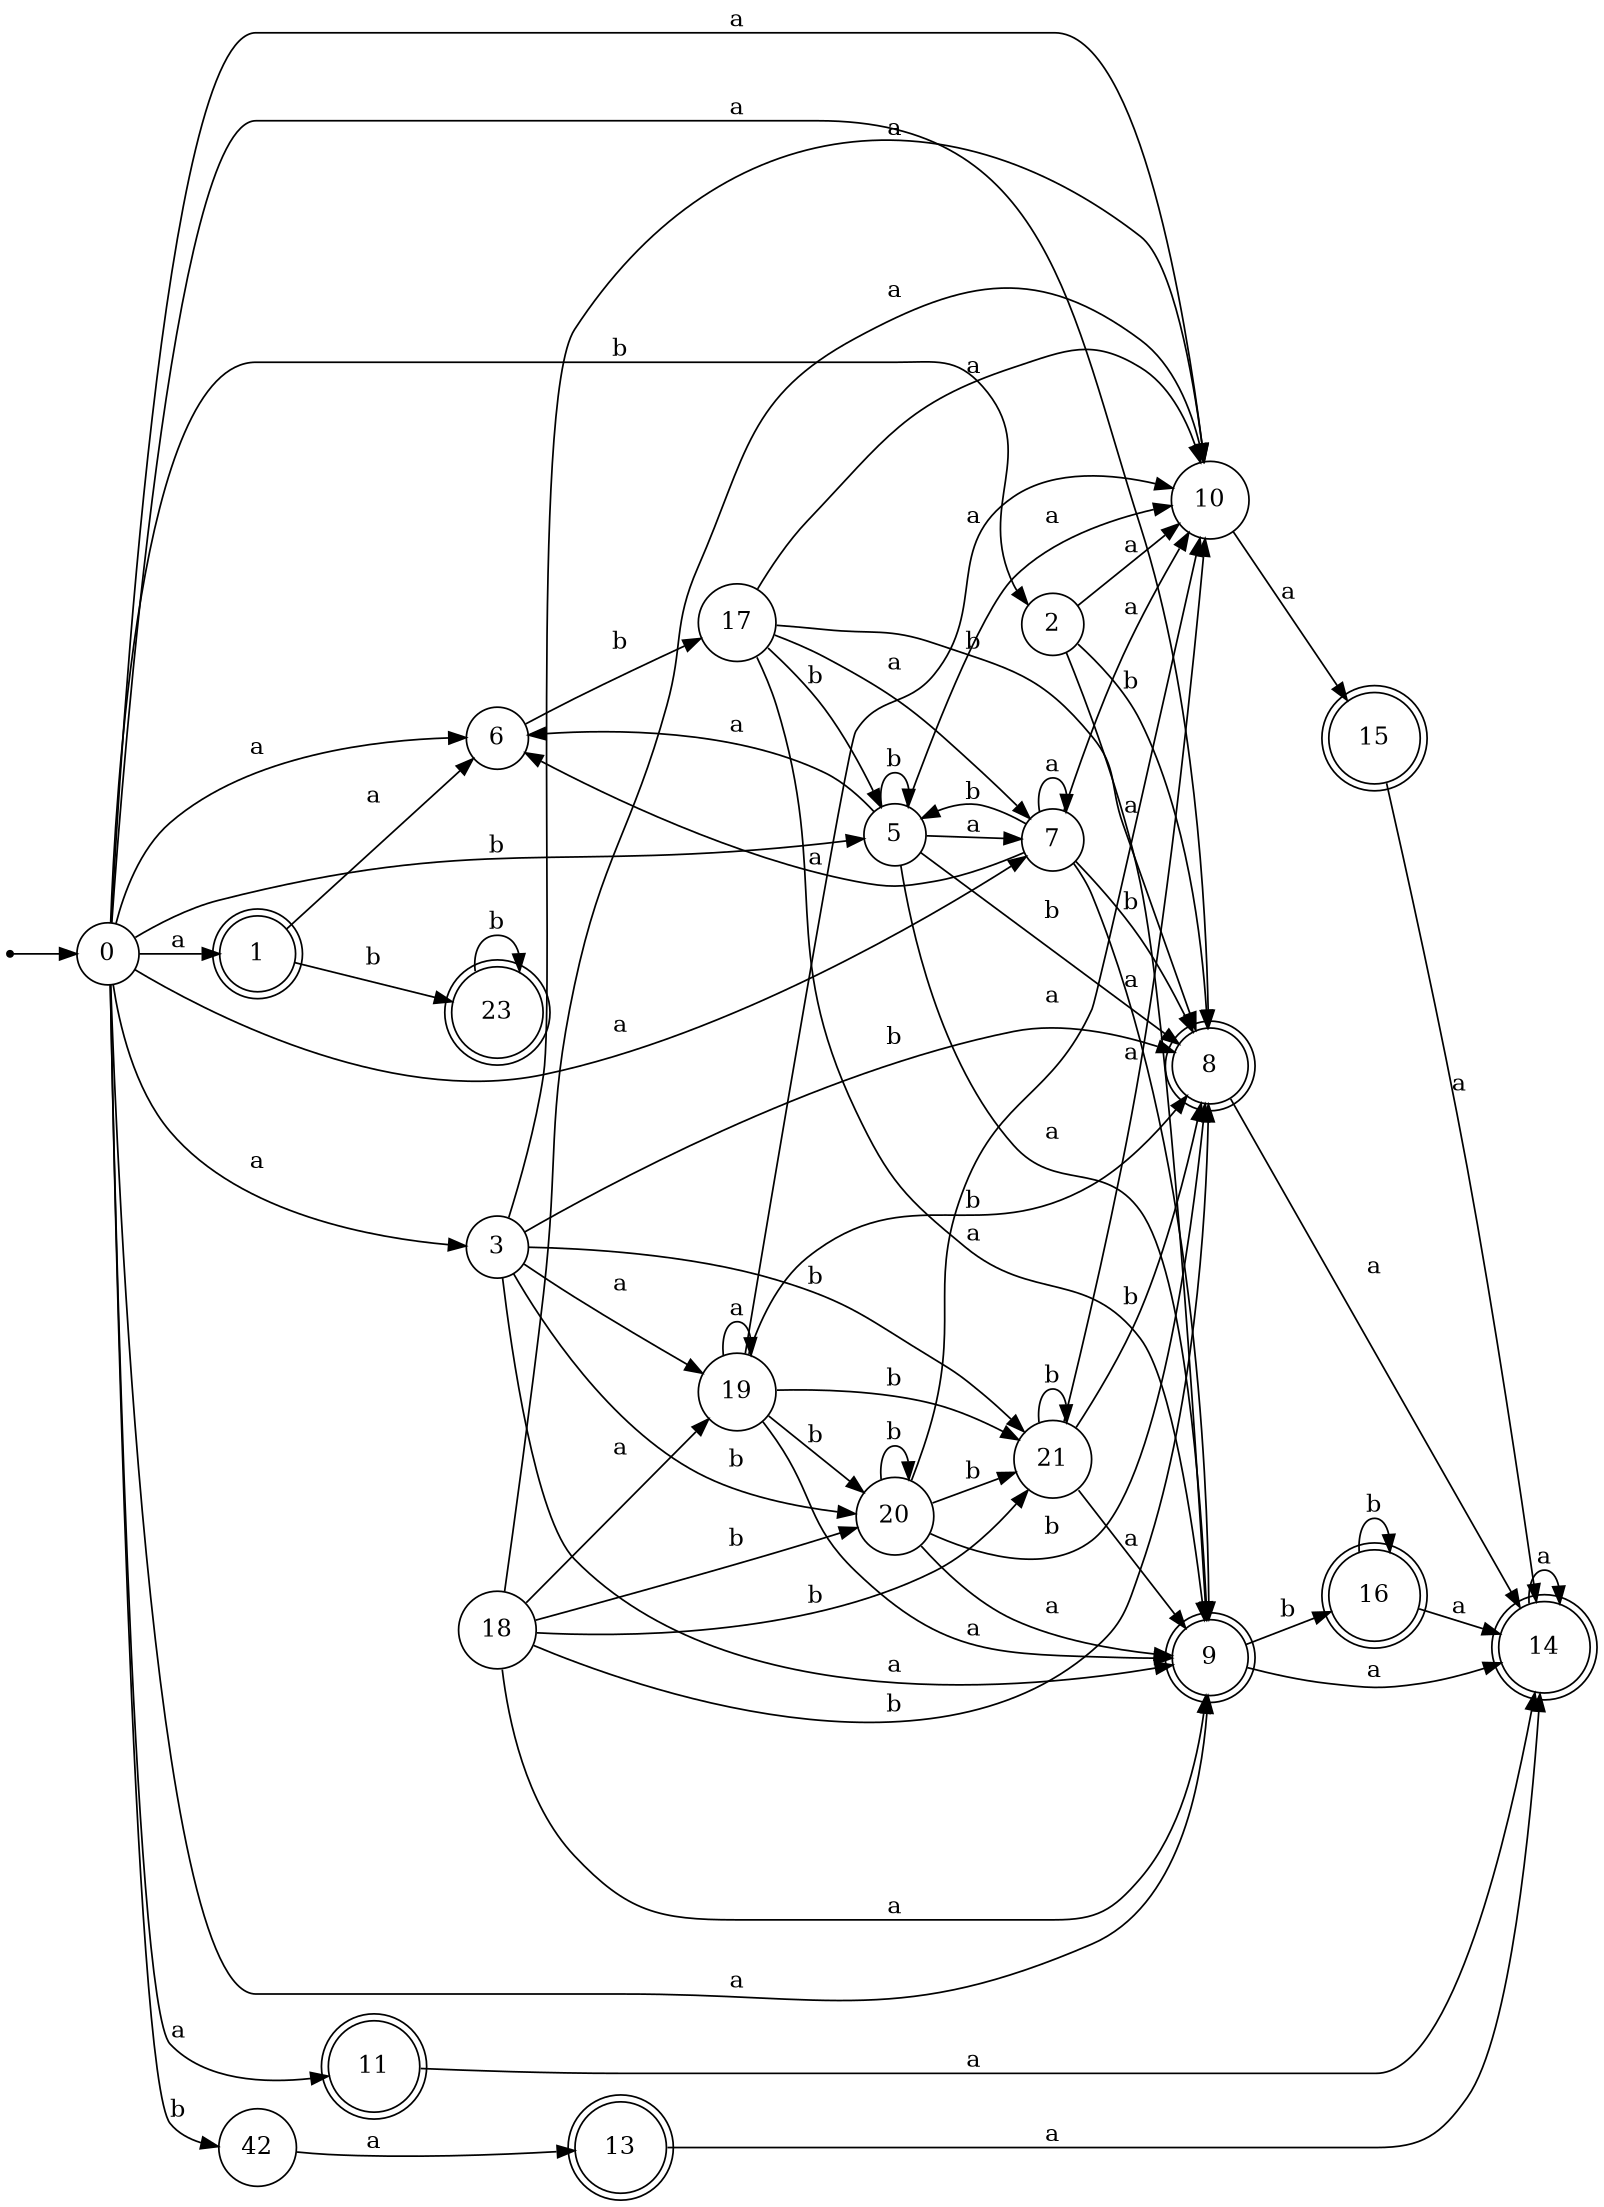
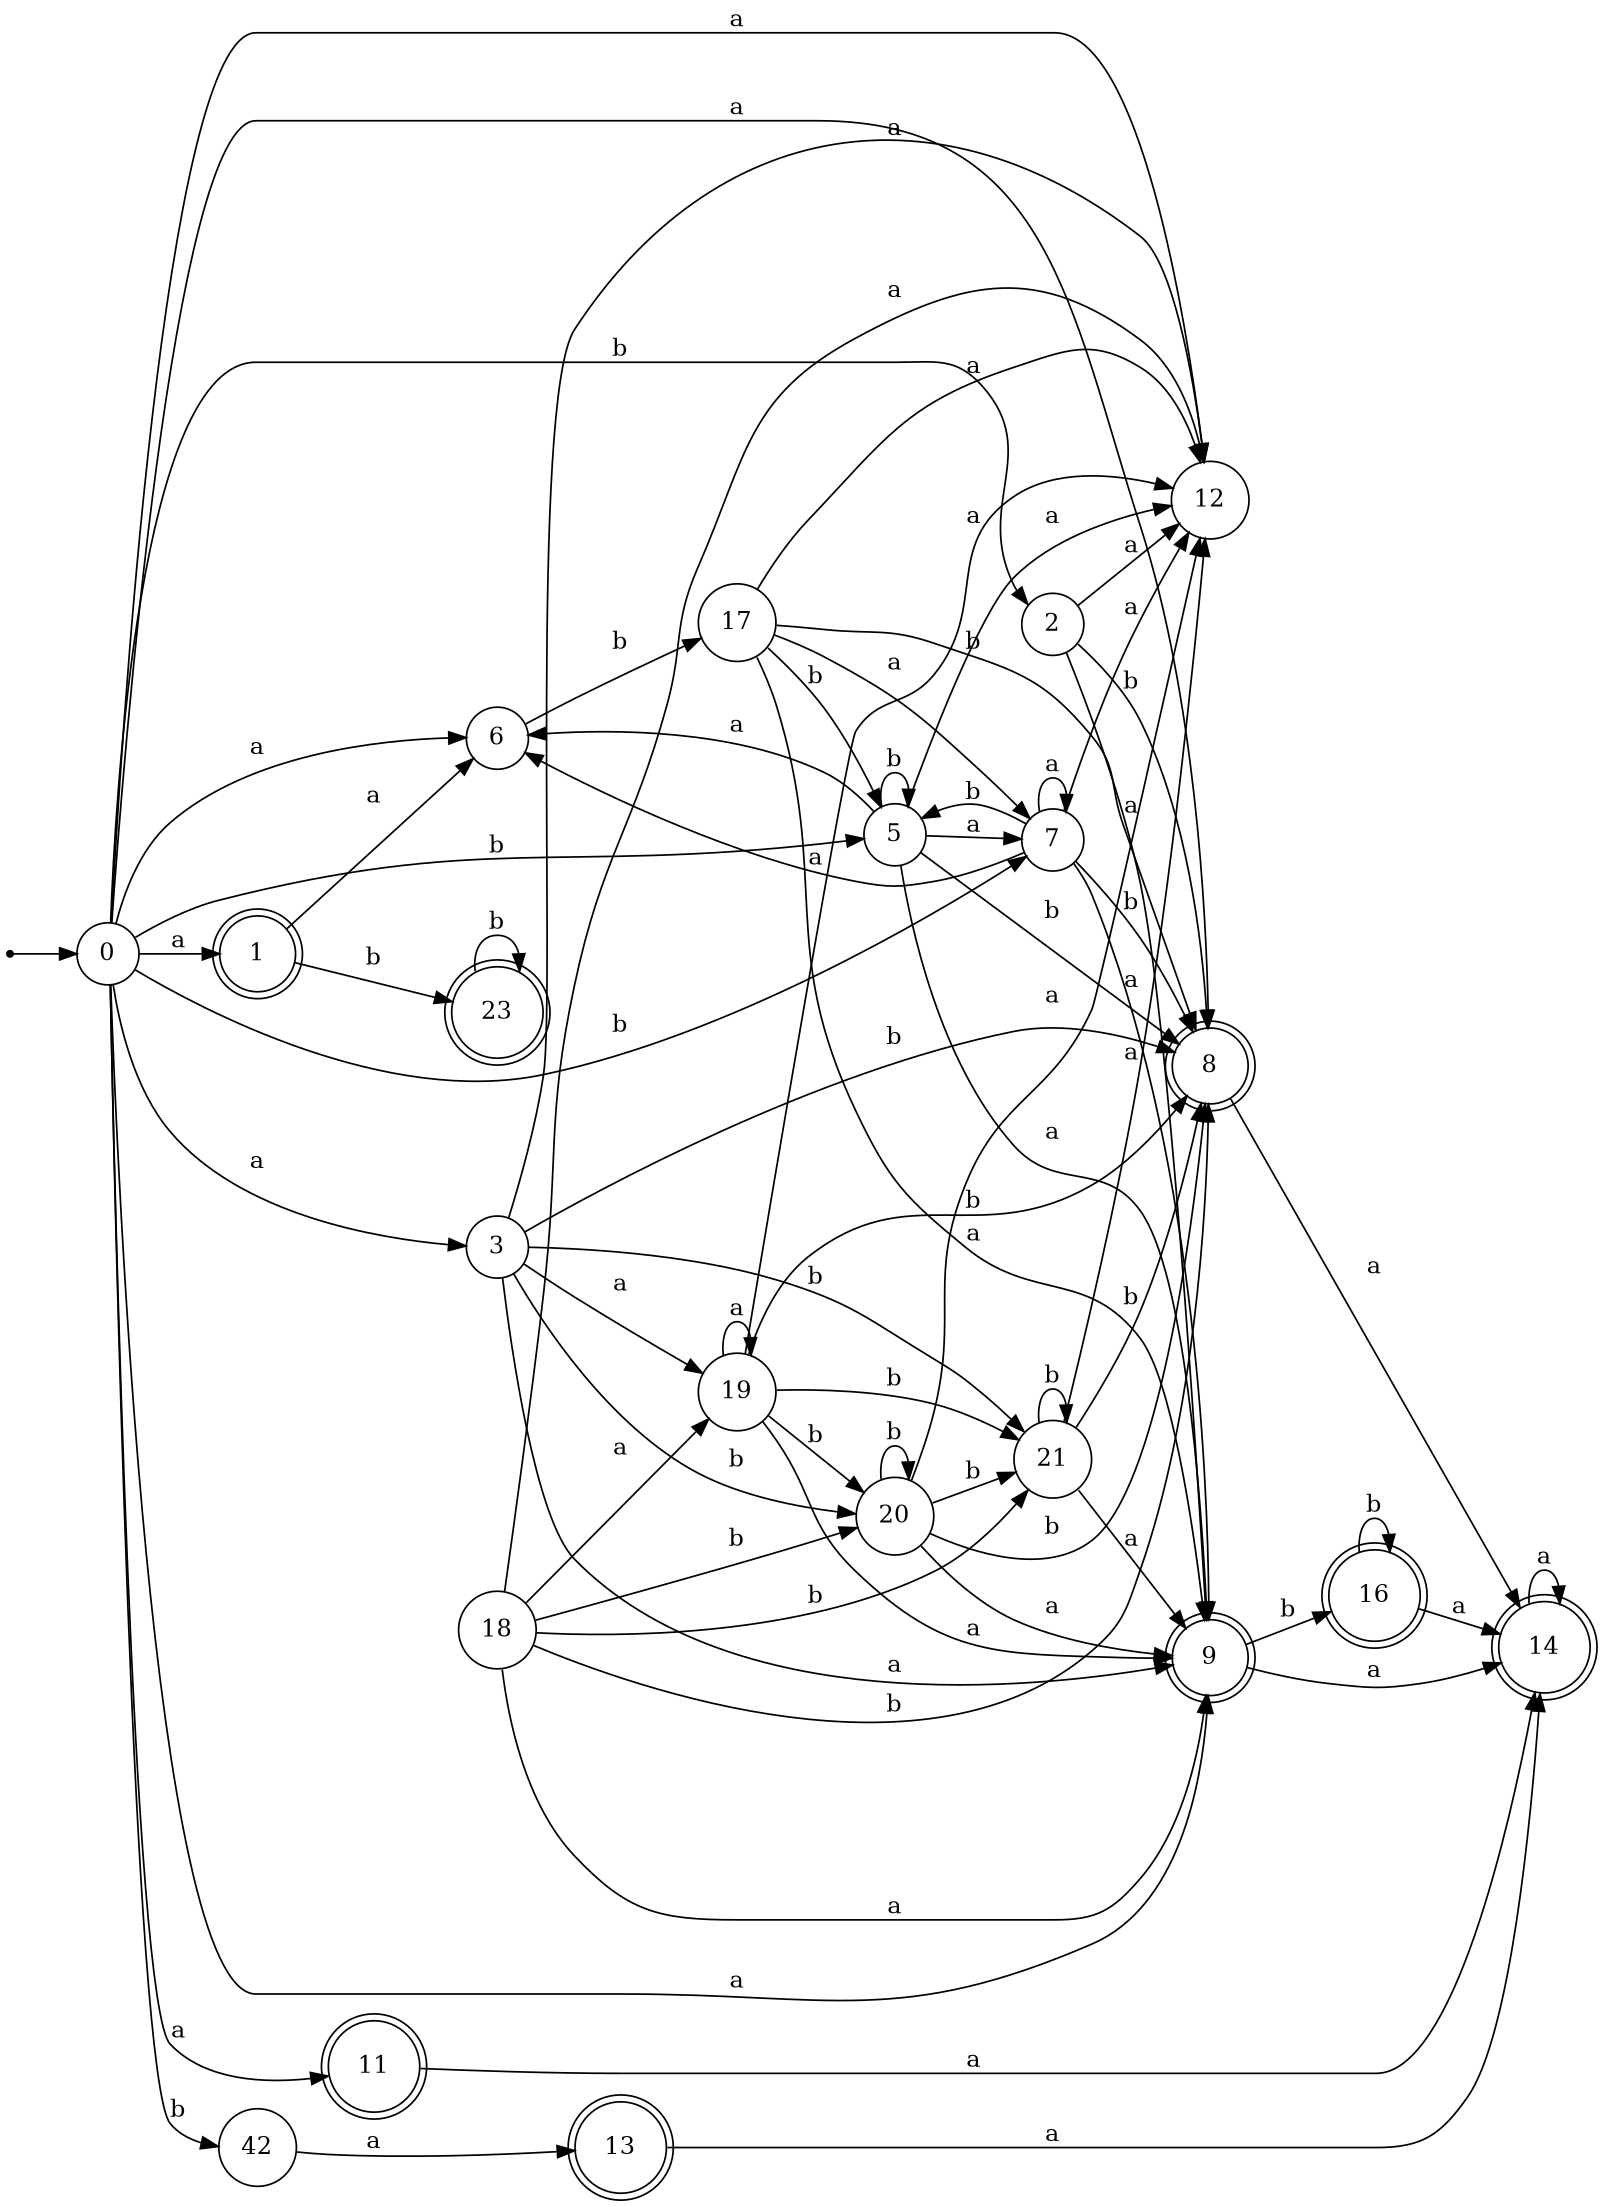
node "10": label "10" -> "12"
node "15": removed
edge "0" -> "7": label "a" -> "b"
